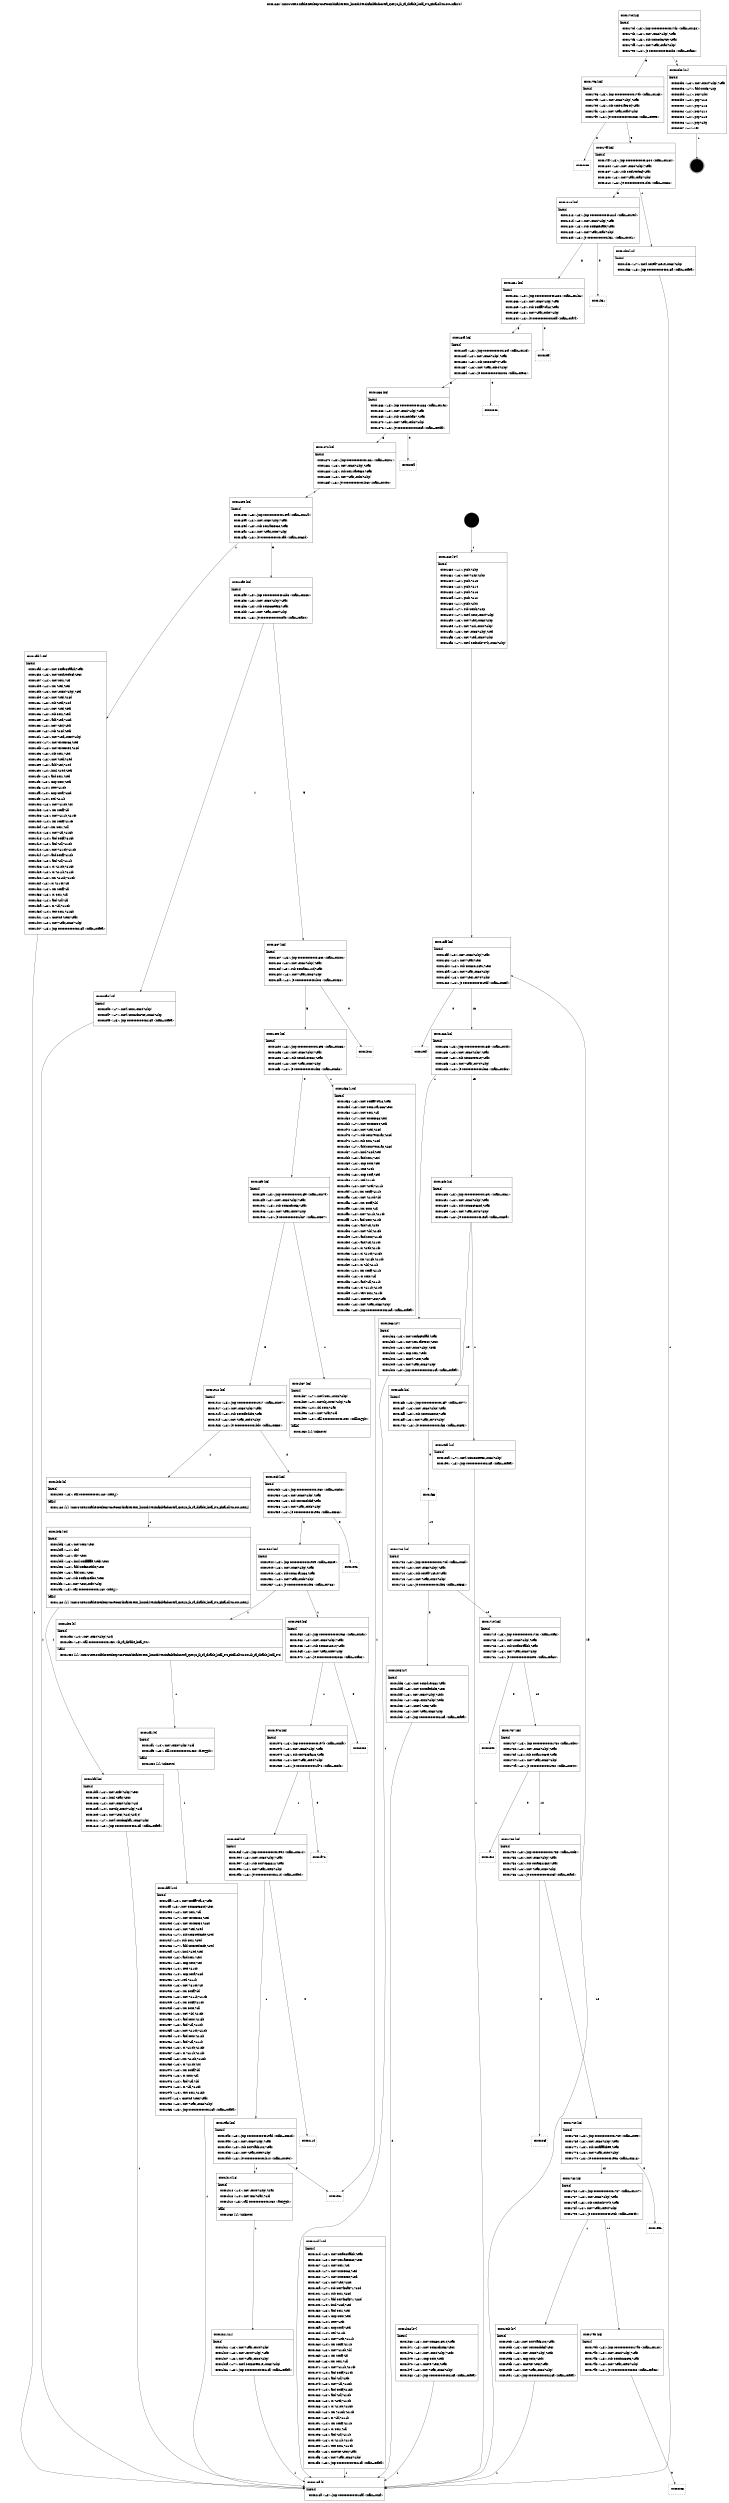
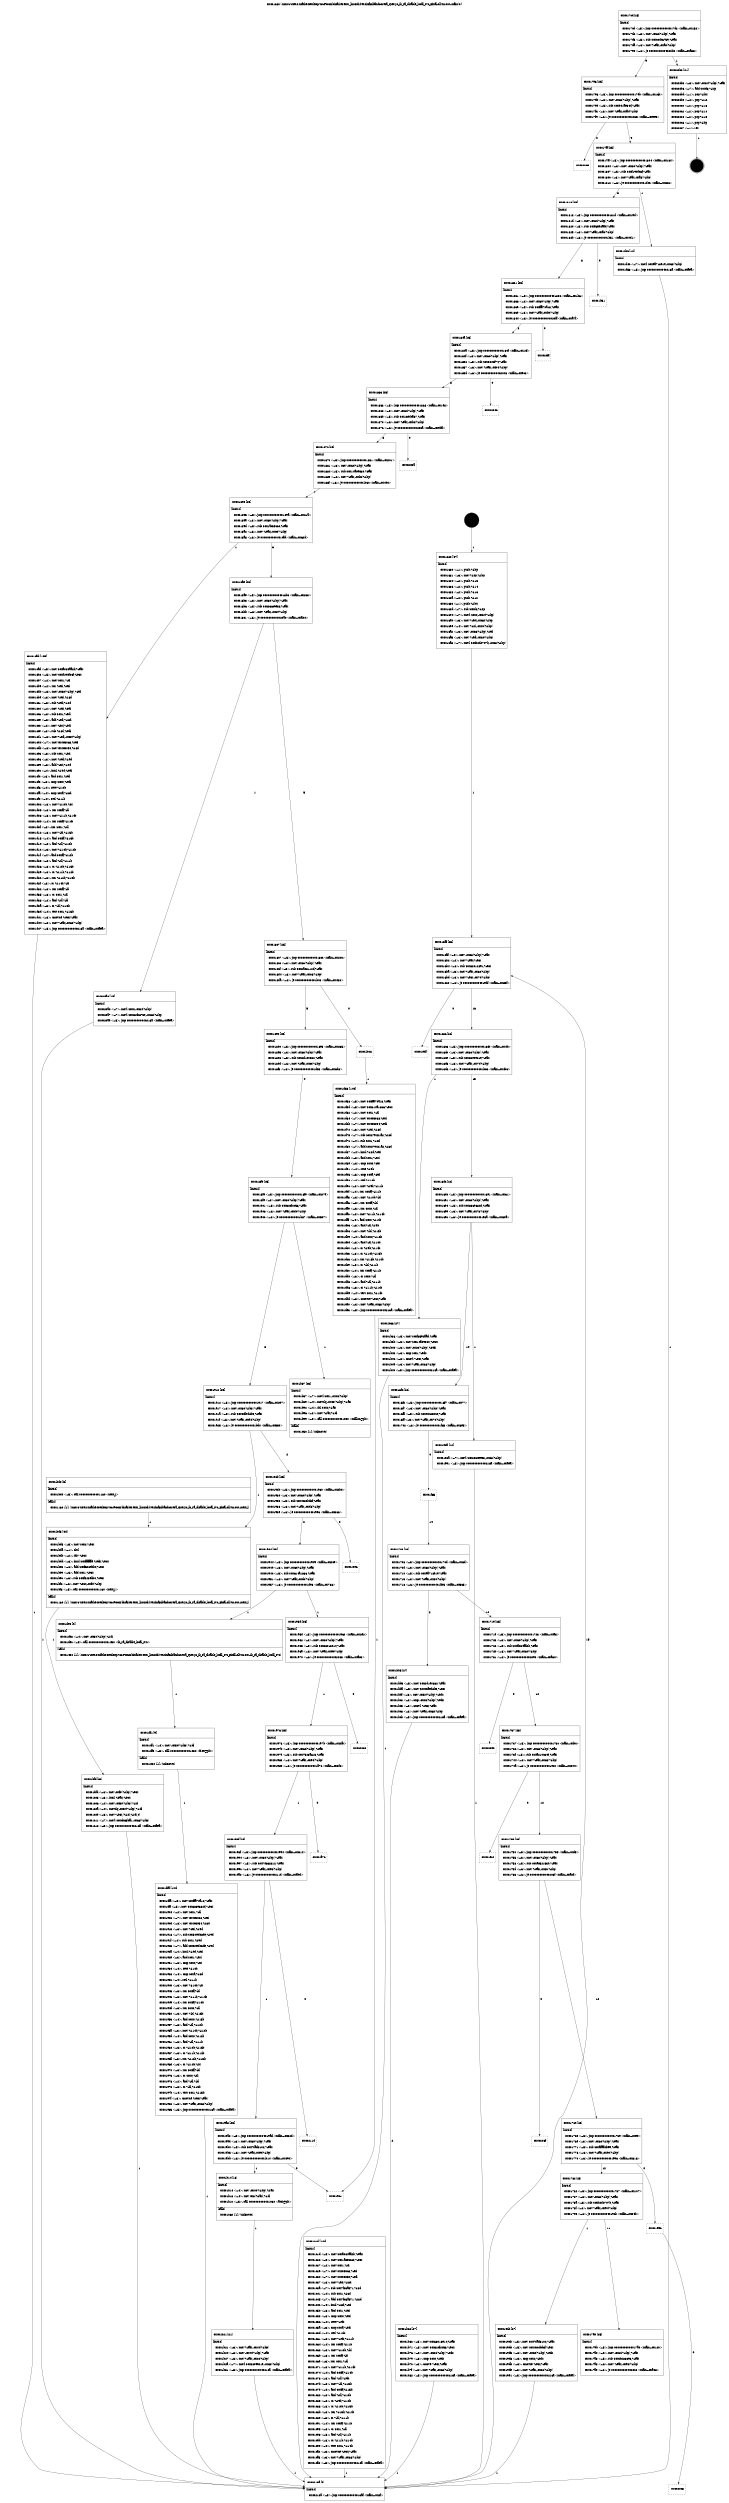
edge "0x4018e0 [25]" -> "0x401d58 [144]": now "0x401b08" -> "0x401d58 [144]"
edge "0x401912 [25]" -> "0x401bd0 [5]": now "0x401912 [25]" -> "0x401bd5 [40]"
edge "0x40179b [25]" -> "0x4020c8": now "0x401e96" -> "0x4020c8"
